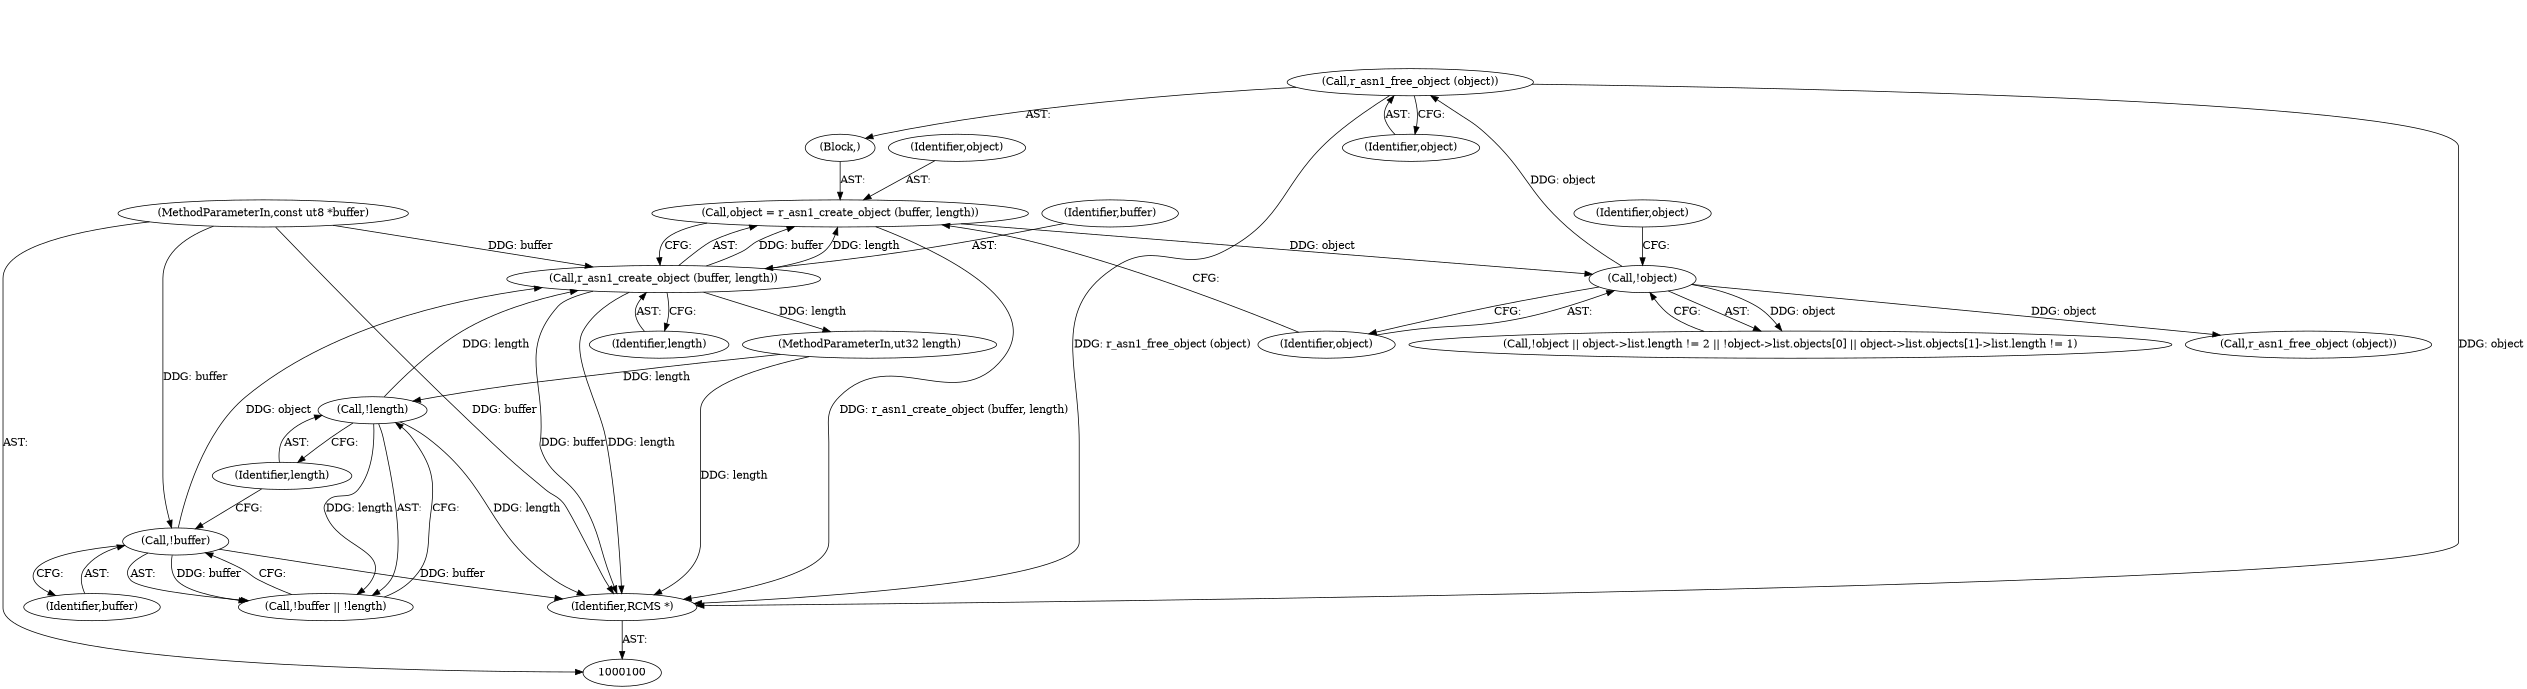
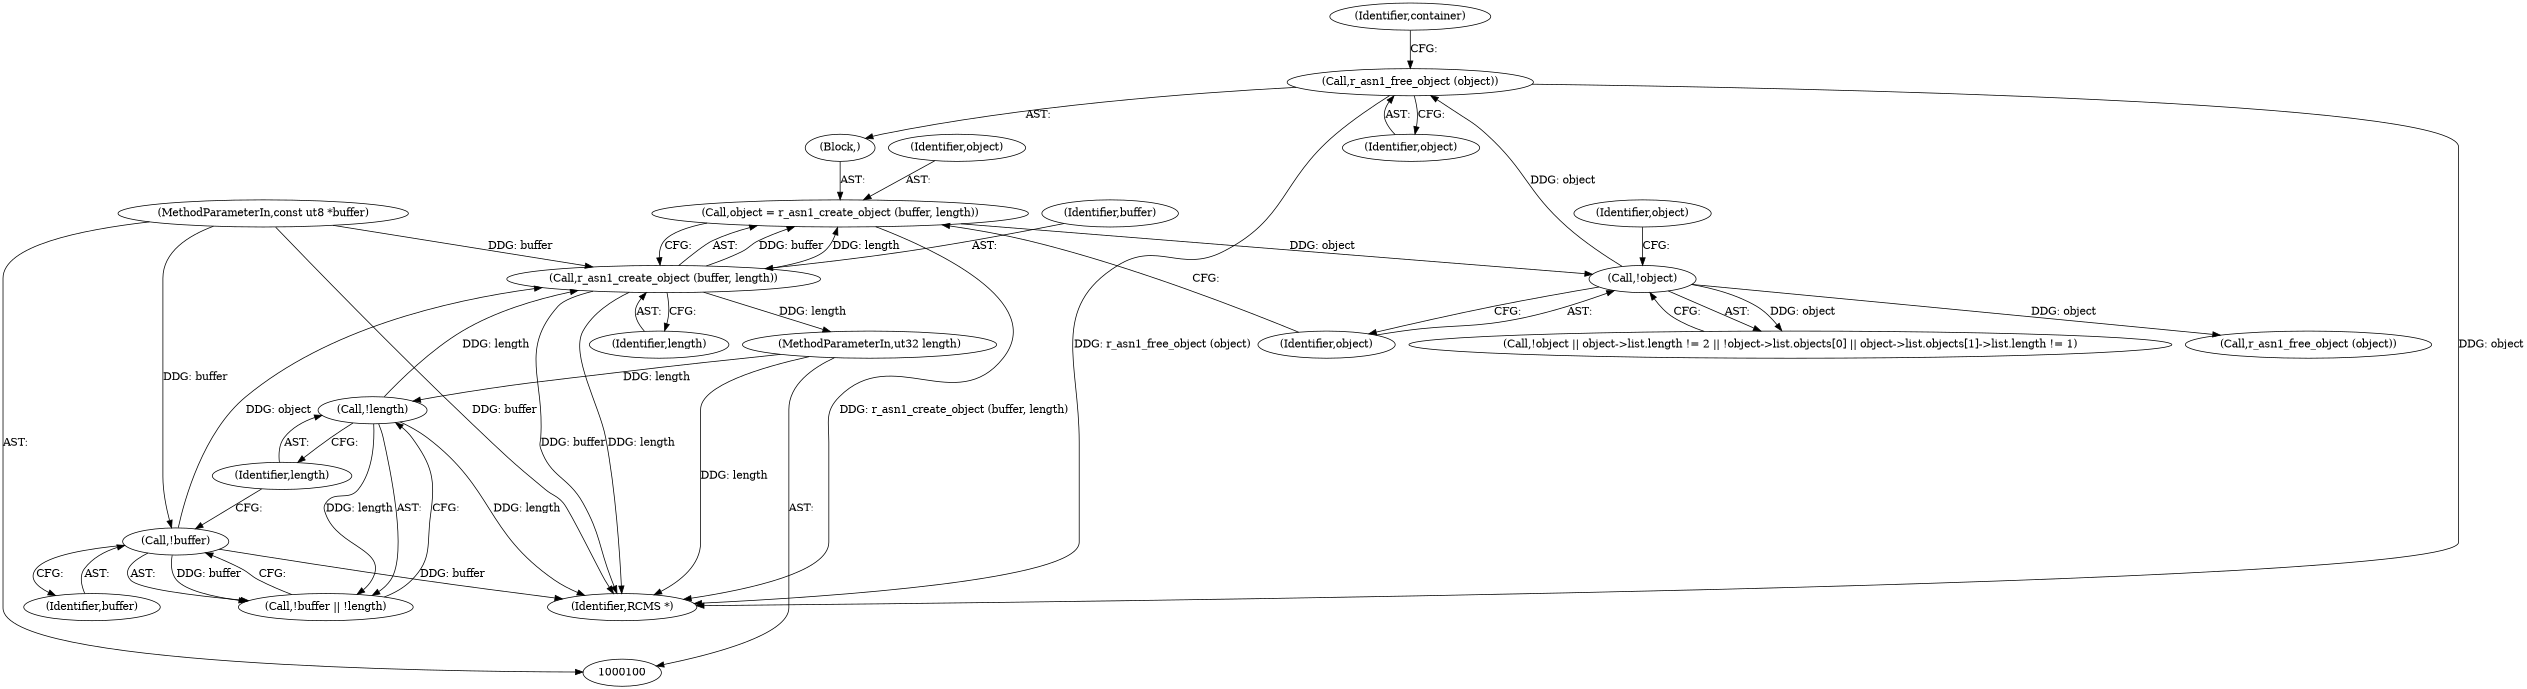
node "(Identifier,container)": added
edge "(Identifier,RCMS *)" -> "1000100": now "(MethodParameterIn,ut32 length)" -> "1000100"
